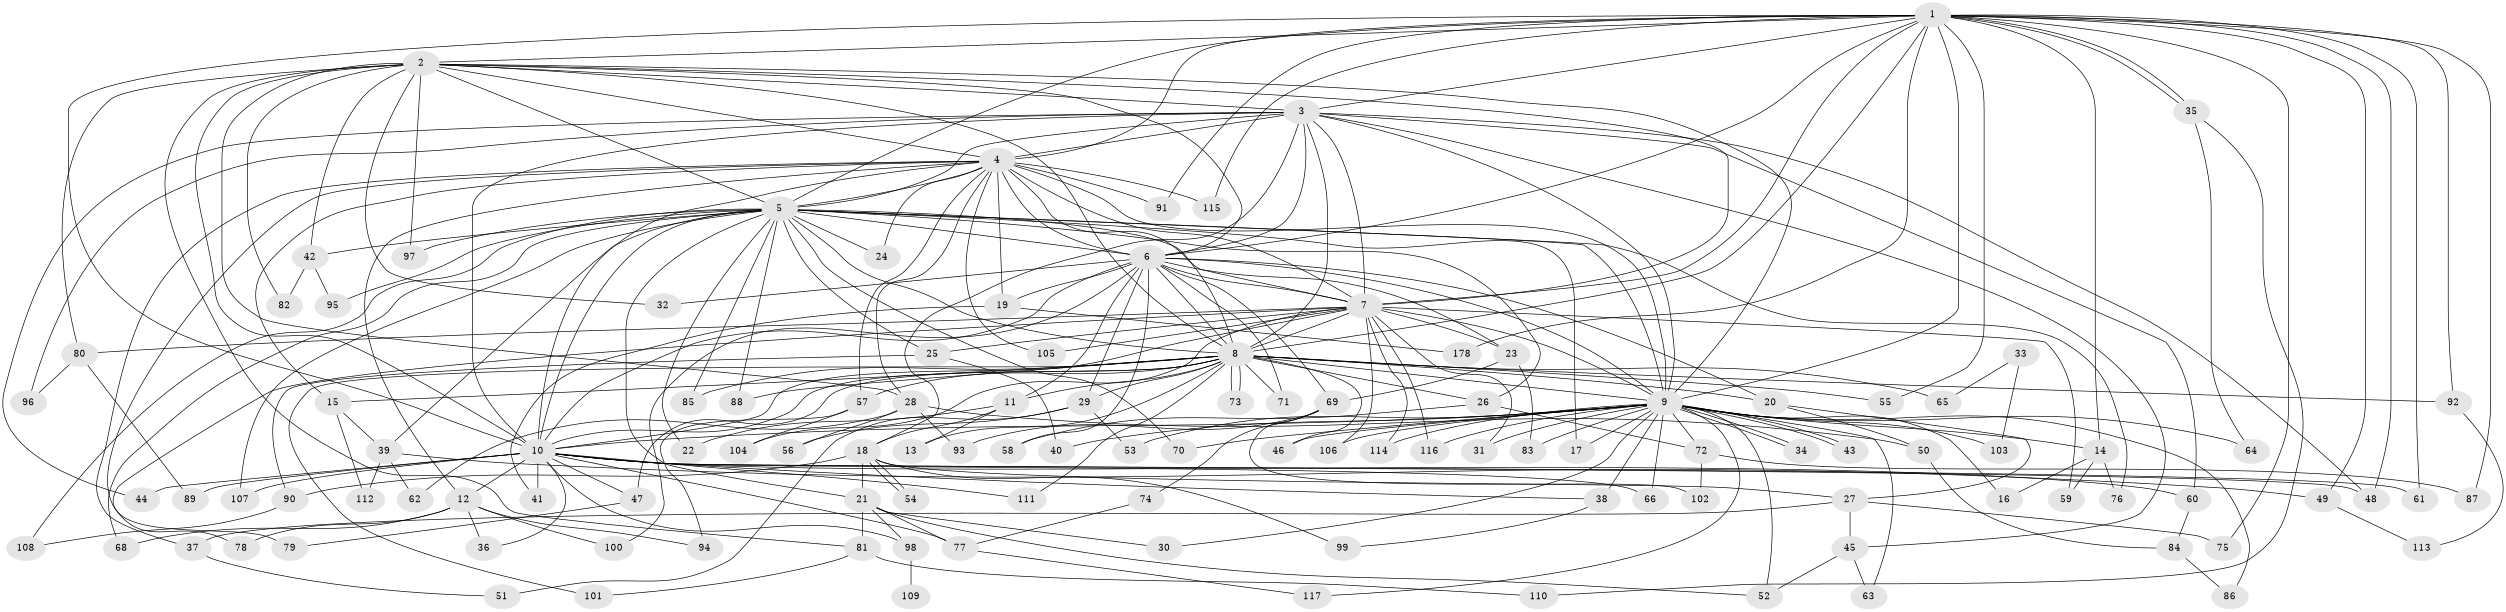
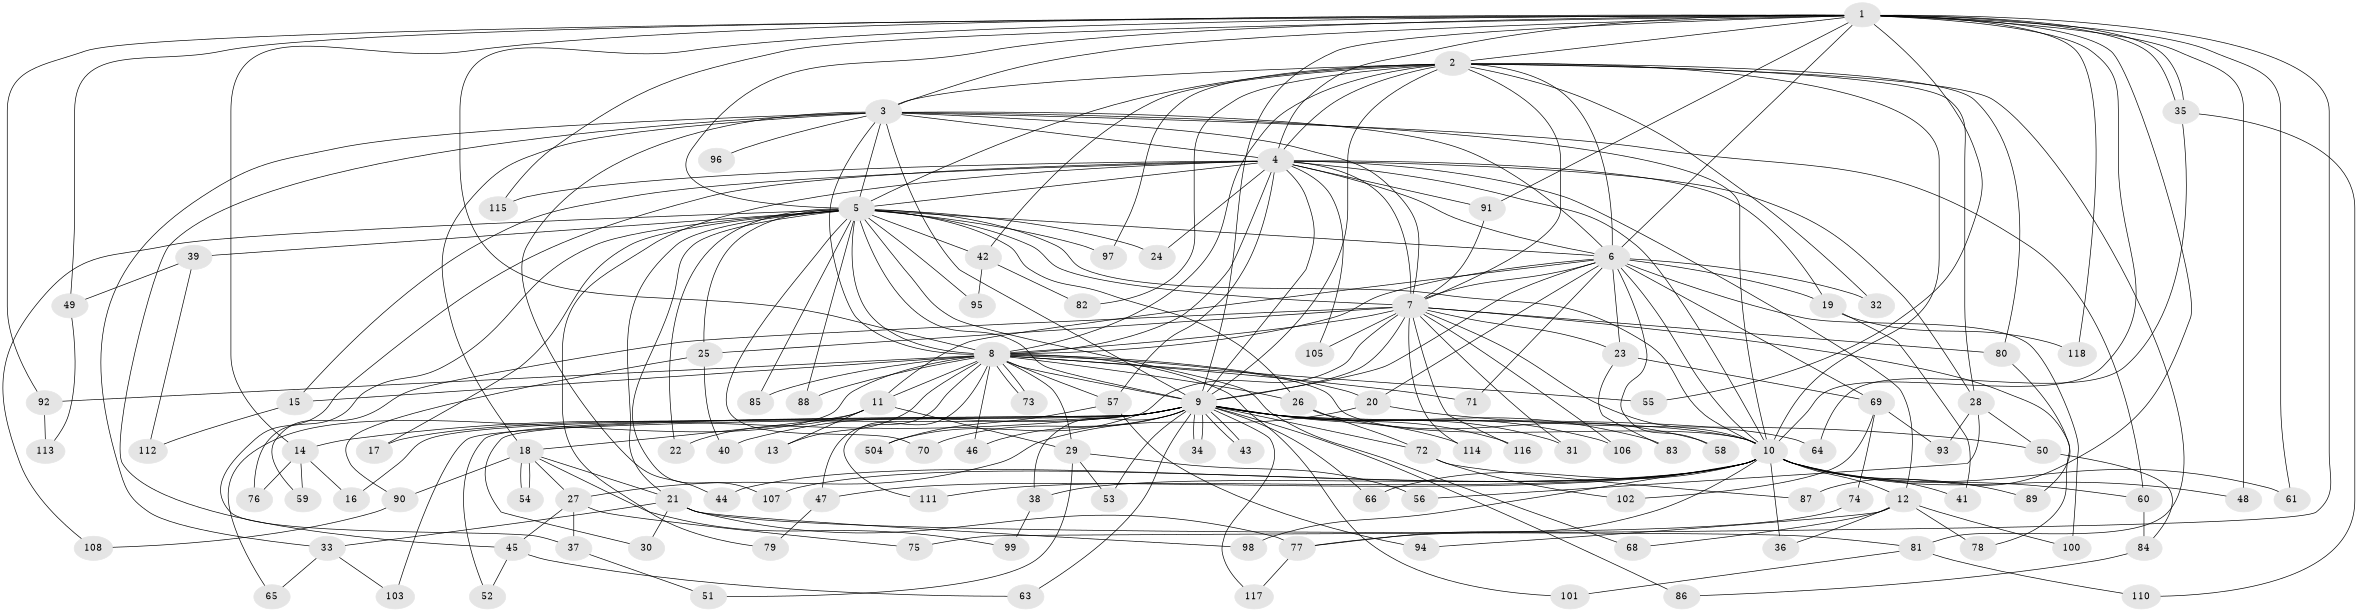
edge "3" -- "48": now "3" -- "33"
edge "1" -- "7": now "91" -- "7"
edge "6" -- "29": now "11" -- "29"
node "178": label "178" -> "118"
edge "80" -- "96": removed
edge "15" -- "39": removed
node "104": label "104" -> "504"
node "62": removed
edge "21" -- "52": now "21" -- "33"
node "109": removed
